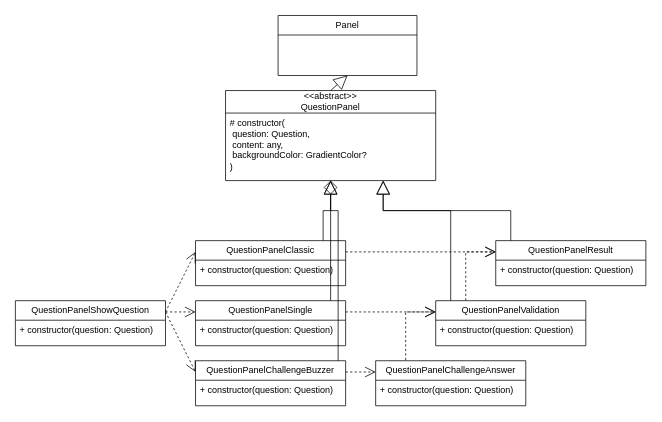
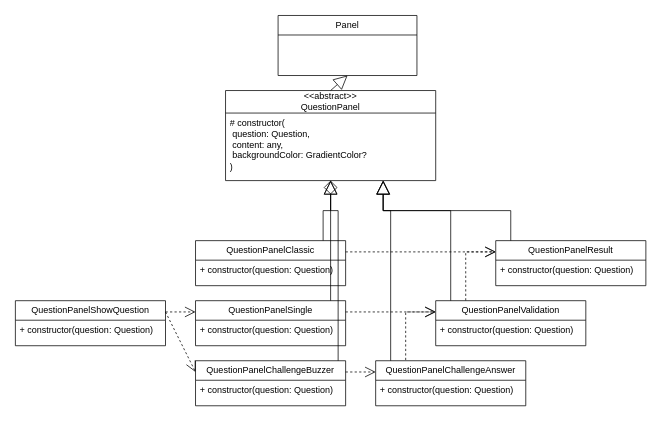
edge "QuestionPanelShowQuestion" -> "QuestionPanelClassic": removed
edge "QuestionPanelChallengeAnswer" -> "# constructor( question: Question, content: any, backgroundColor: GradientColor? )": added
